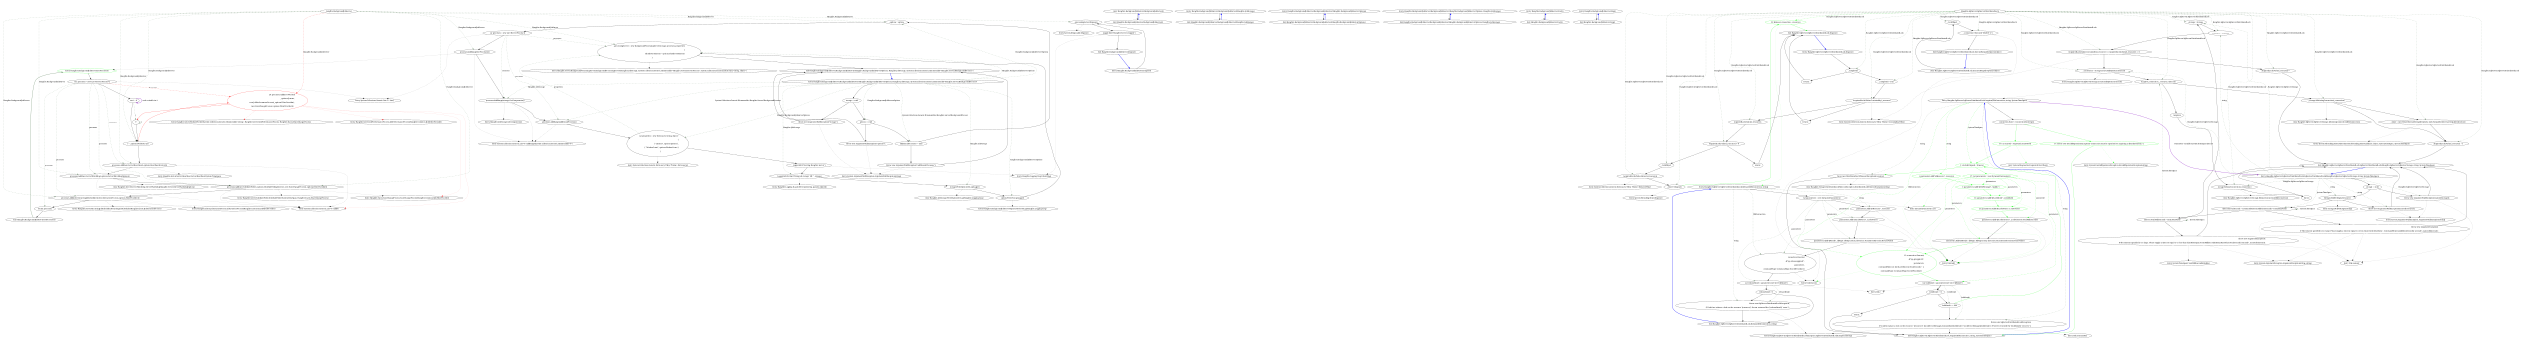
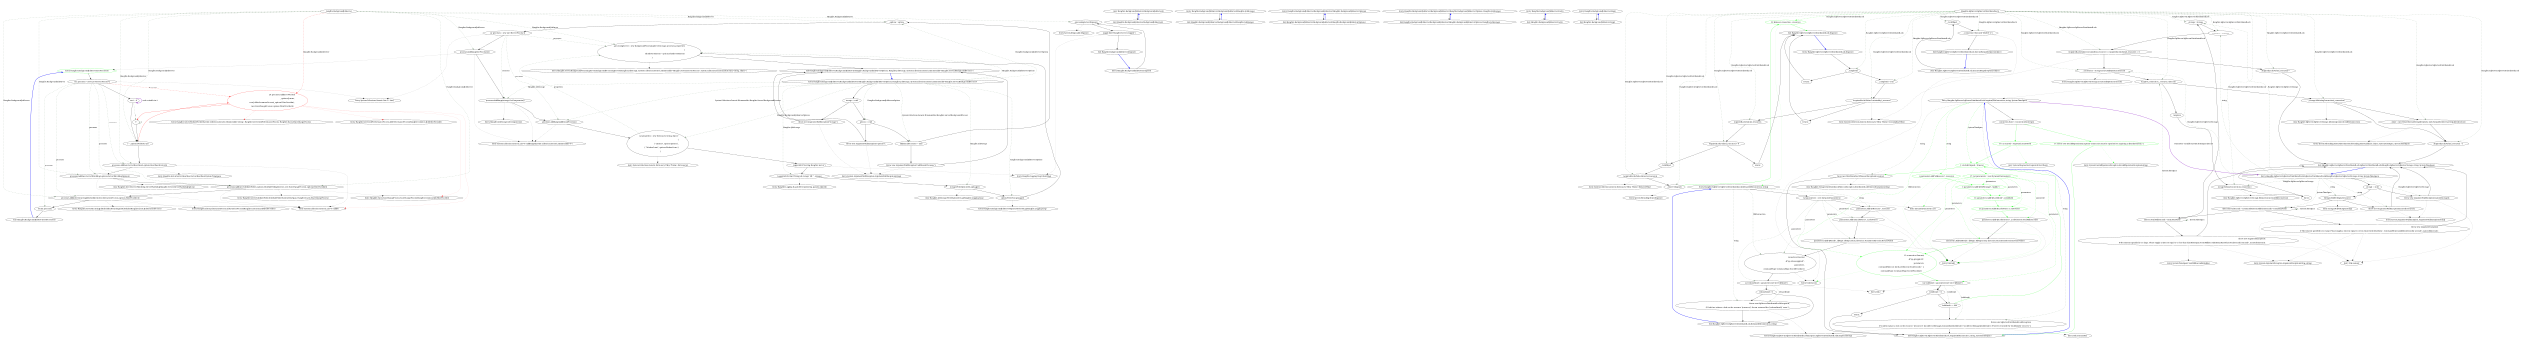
edge "Exit Hangfire.BackgroundJobServer.GetProcesses()" -> "Entry Hangfire.BackgroundJobServer.GetProcesses()": color darkseagreen4 -> blue
